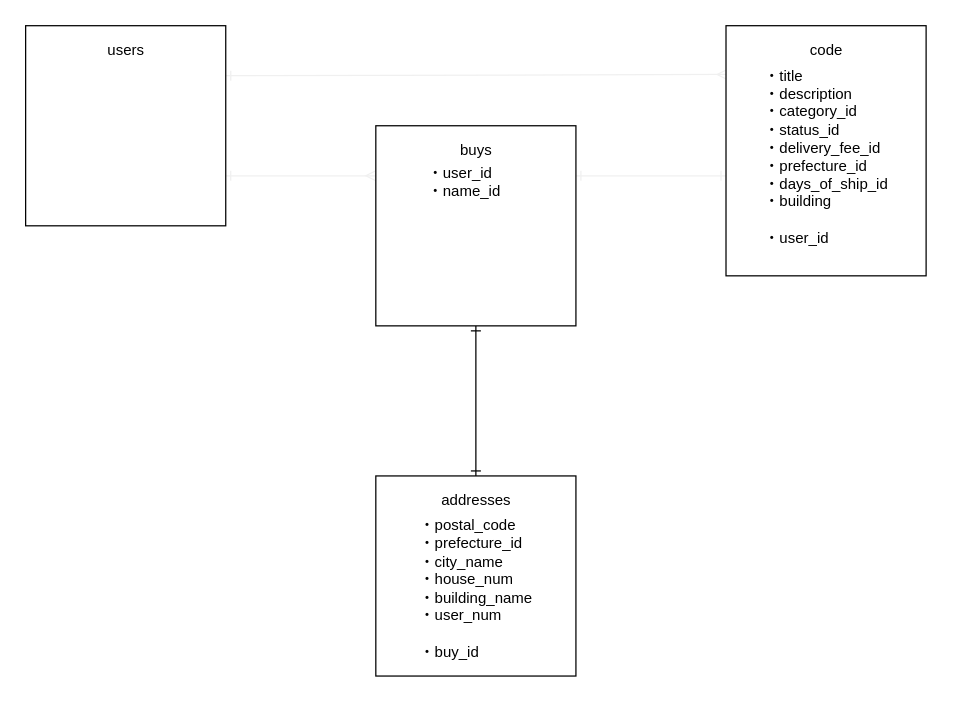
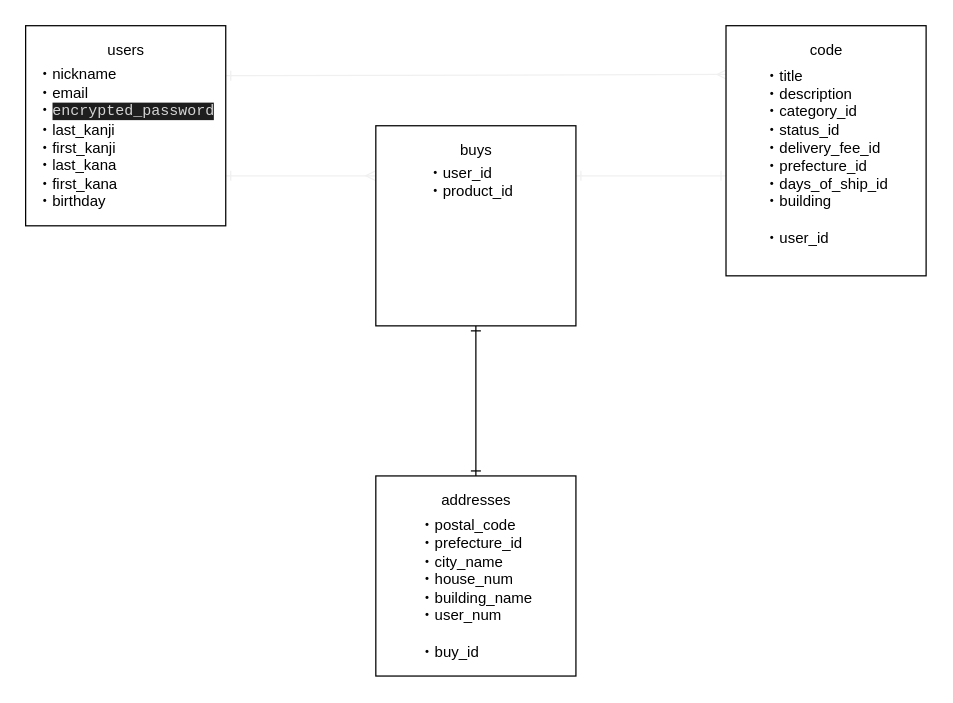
node "・nickname ・email ・encrypted_password ・last_kanji ・first_kanji ・last_kana ・first_kana ・birthday": added
node "・user_id ・name_id": label "・user_id ・name_id" -> "・user_id ・product_id"
